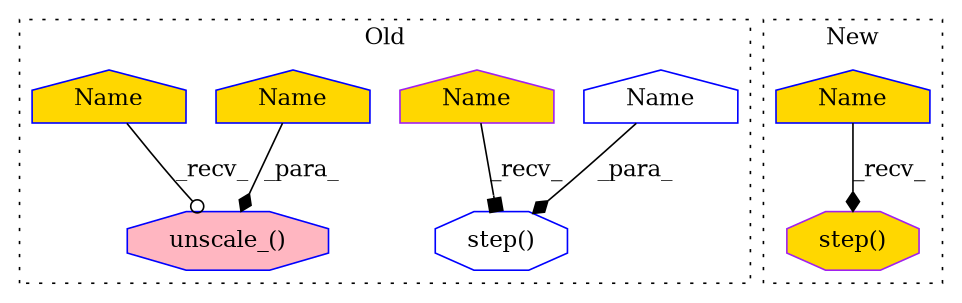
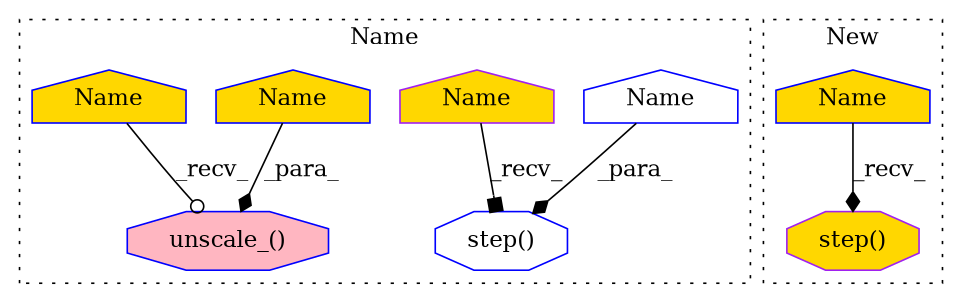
cluster "Old": label "Old" -> "Name"
